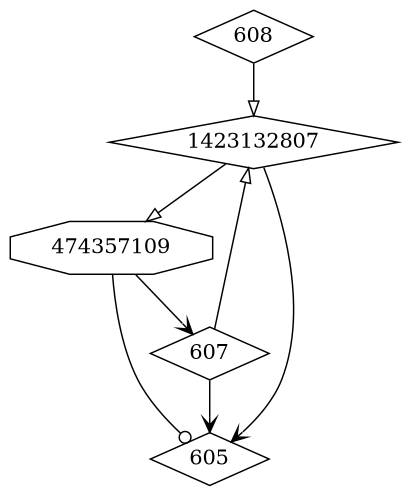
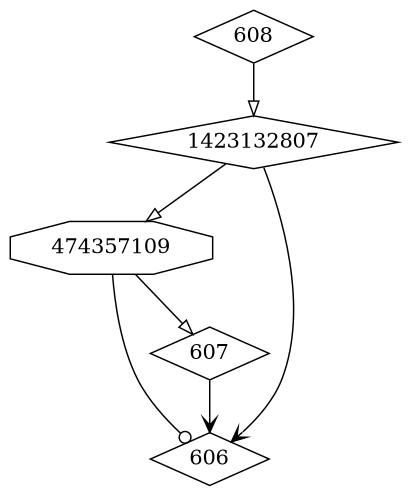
edge "607" -> "1423132807": removed
edge "474357109" -> "607": arrowhead vee -> onormal
node "605": label "605" -> "606"
